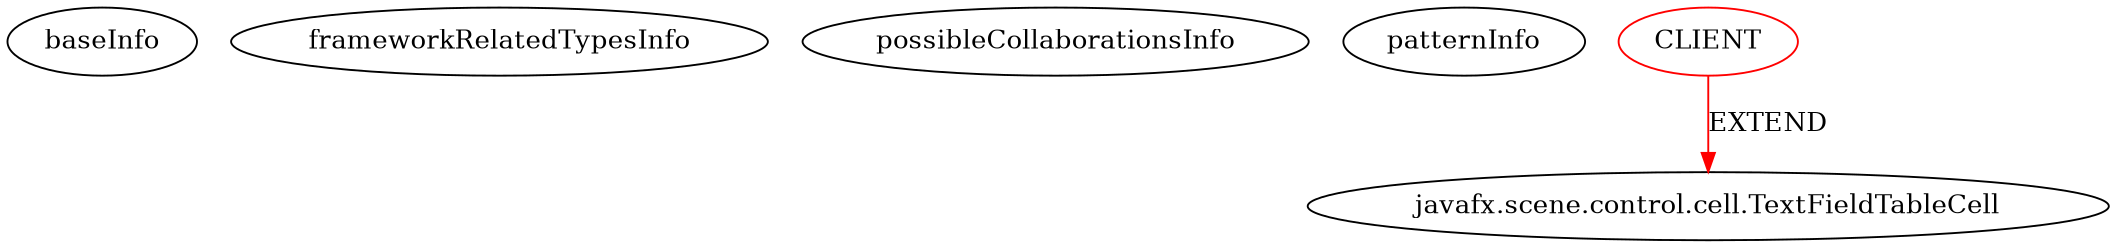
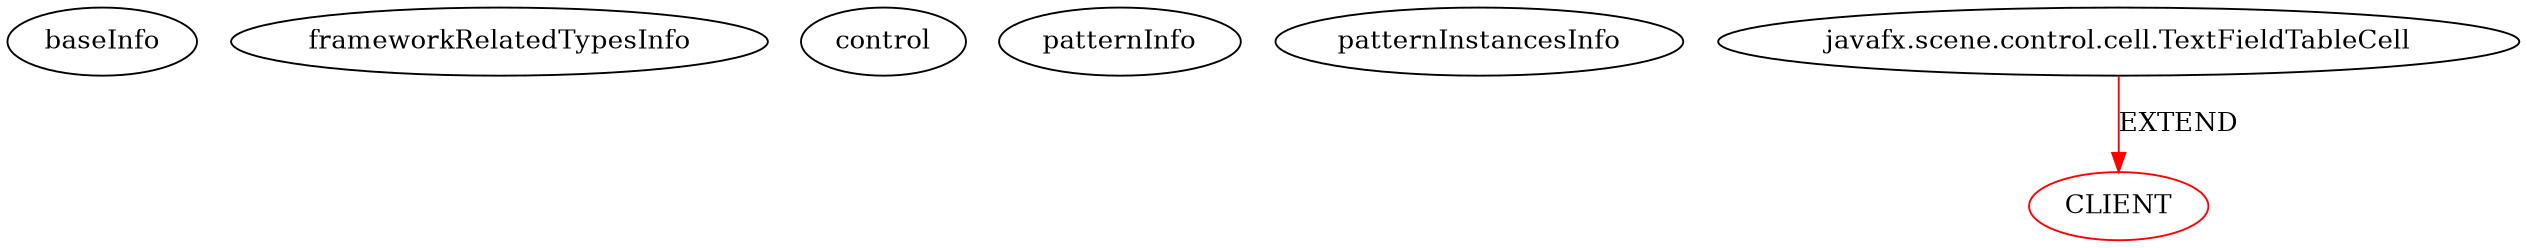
node "possibleCollaborationsInfo": label "possibleCollaborationsInfo" -> "control"
node "patternInstancesInfo": added
edge "CLIENT" -> "javafx.scene.control.cell.TextFieldTableCell": reversed
